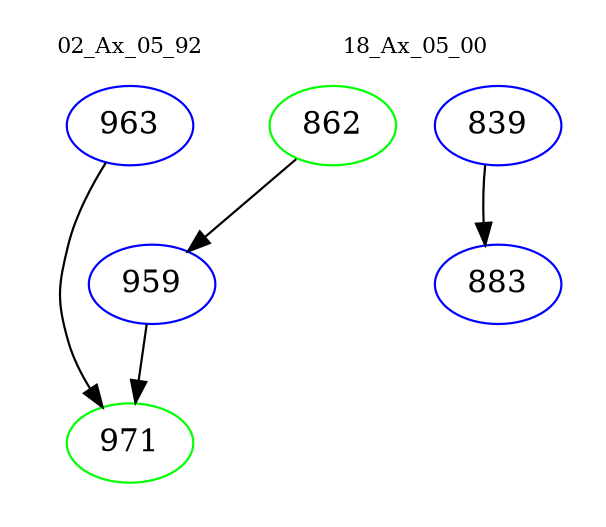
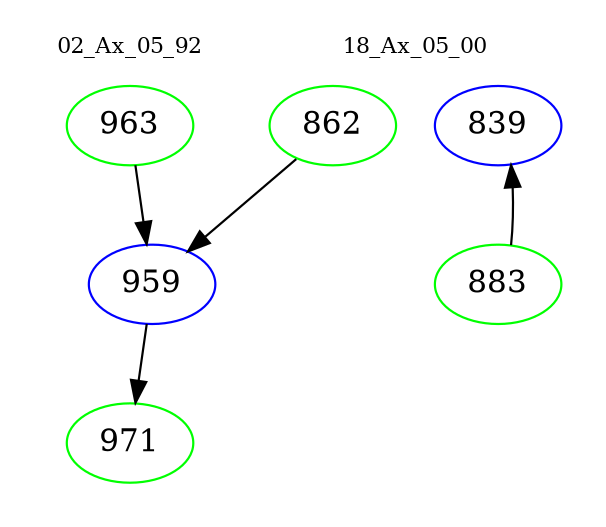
node "963": color blue -> green
edge "839" -> "883": reversed
edge "963" -> "971": now "963" -> "959"
node "883": color blue -> green
